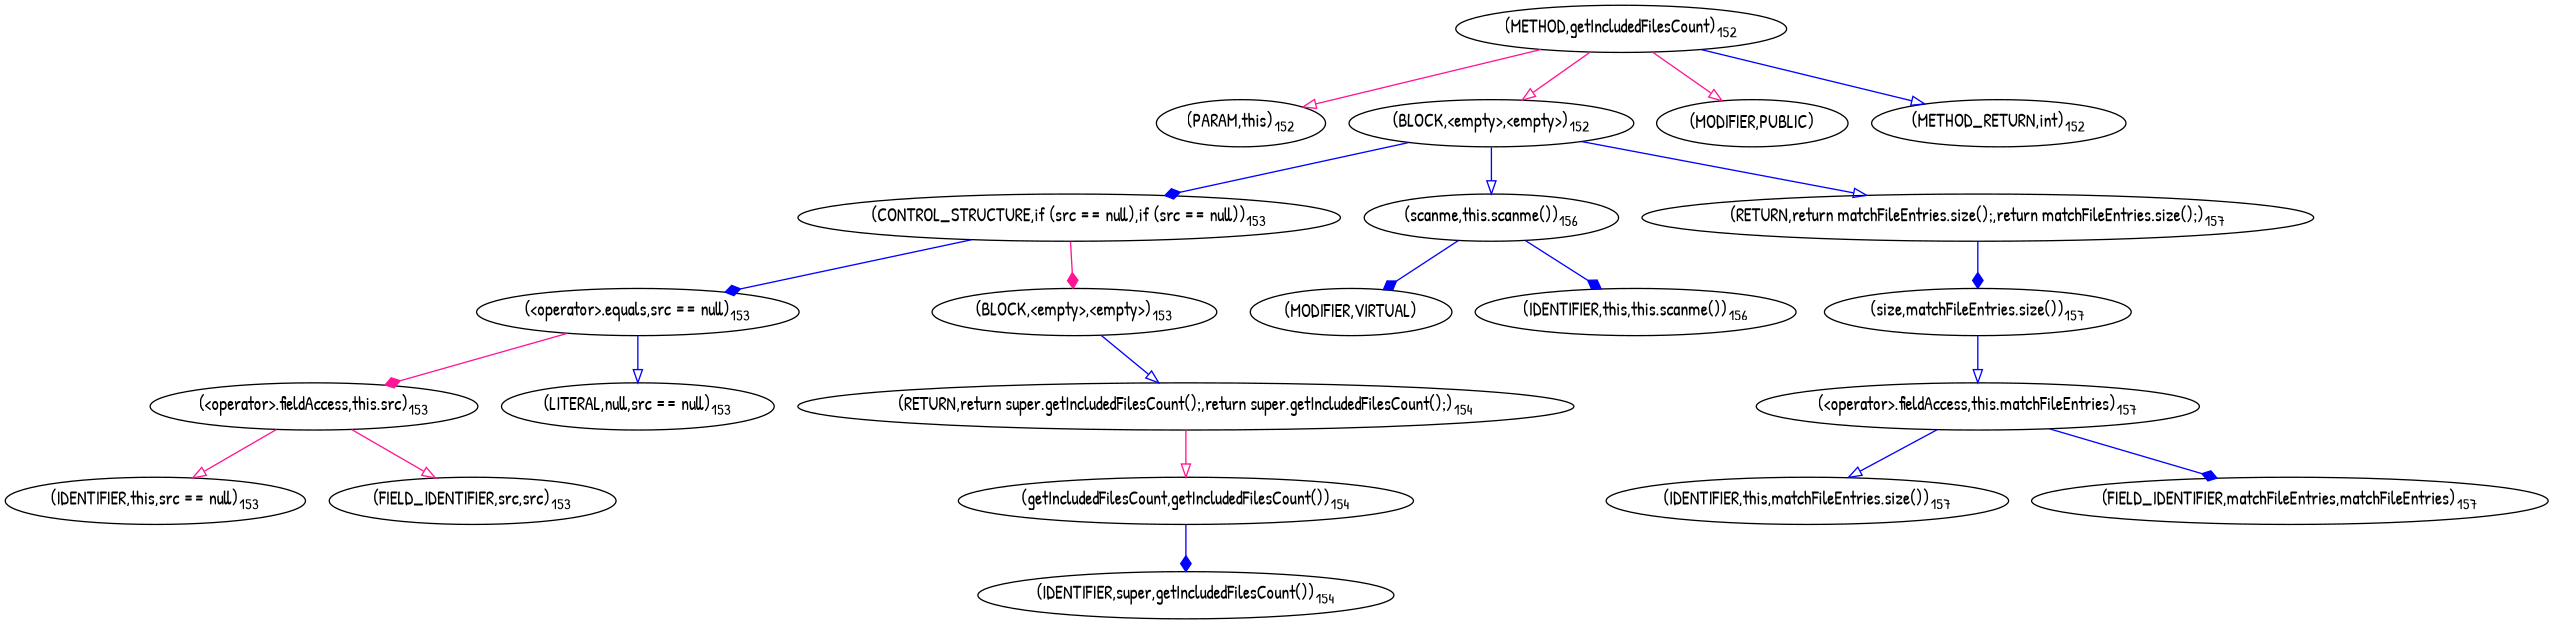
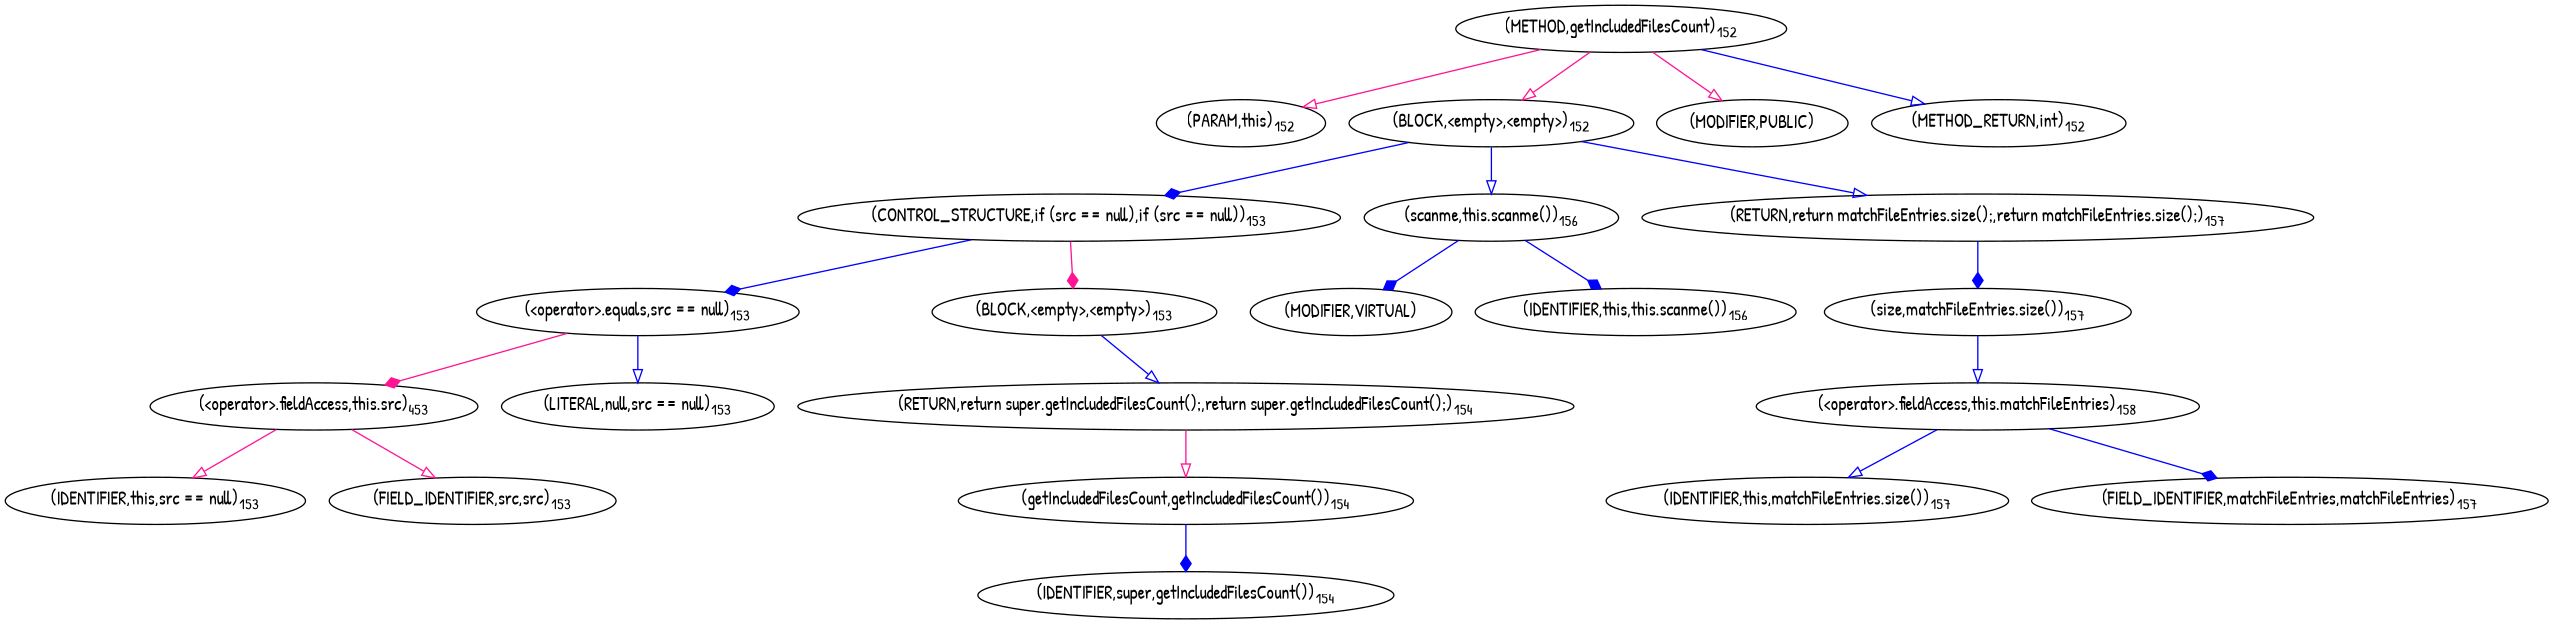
node "(<operator>.fieldAccess,this.src)": text "153" -> "453"
node "(<operator>.fieldAccess,this.matchFileEntries)": text "157" -> "158"
